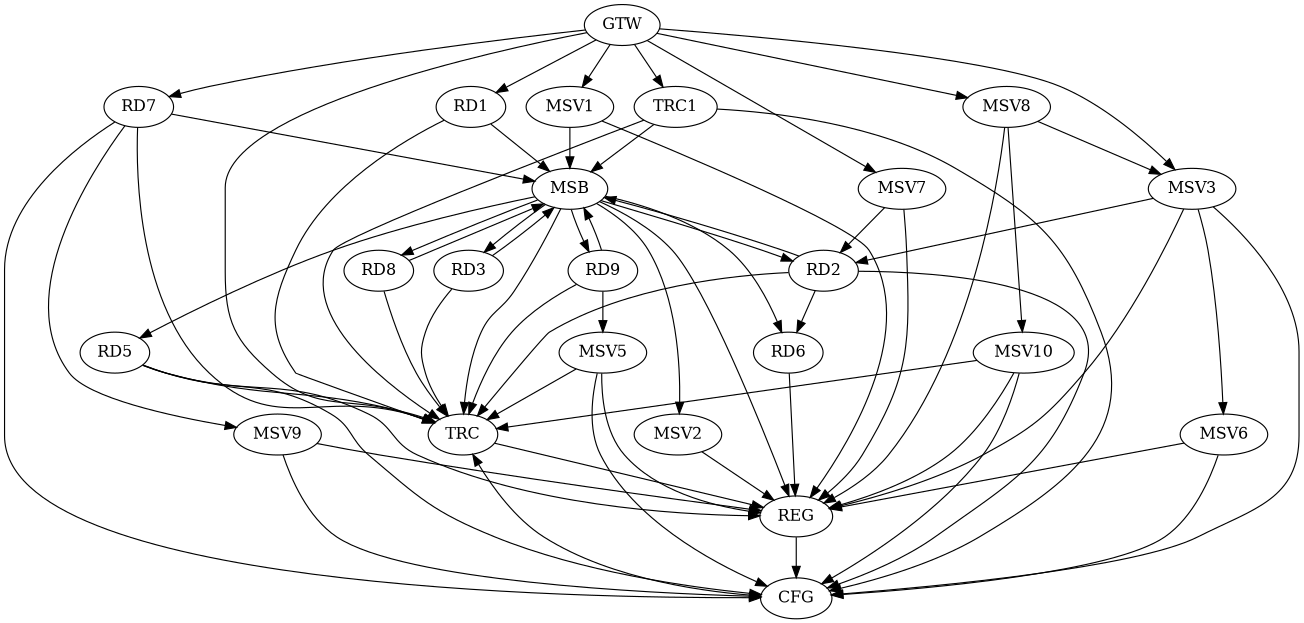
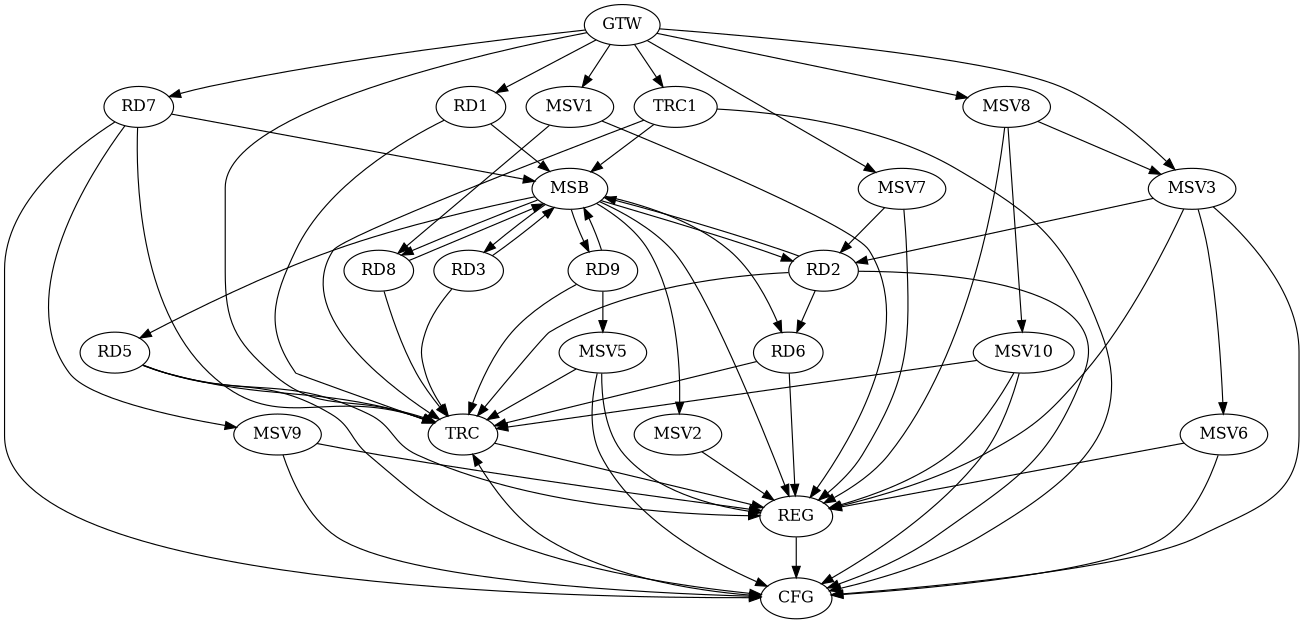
edge "MSV1" -> "MSB": now "MSV1" -> "RD8"
edge "MSB" -> "TRC": now "RD6" -> "TRC"
